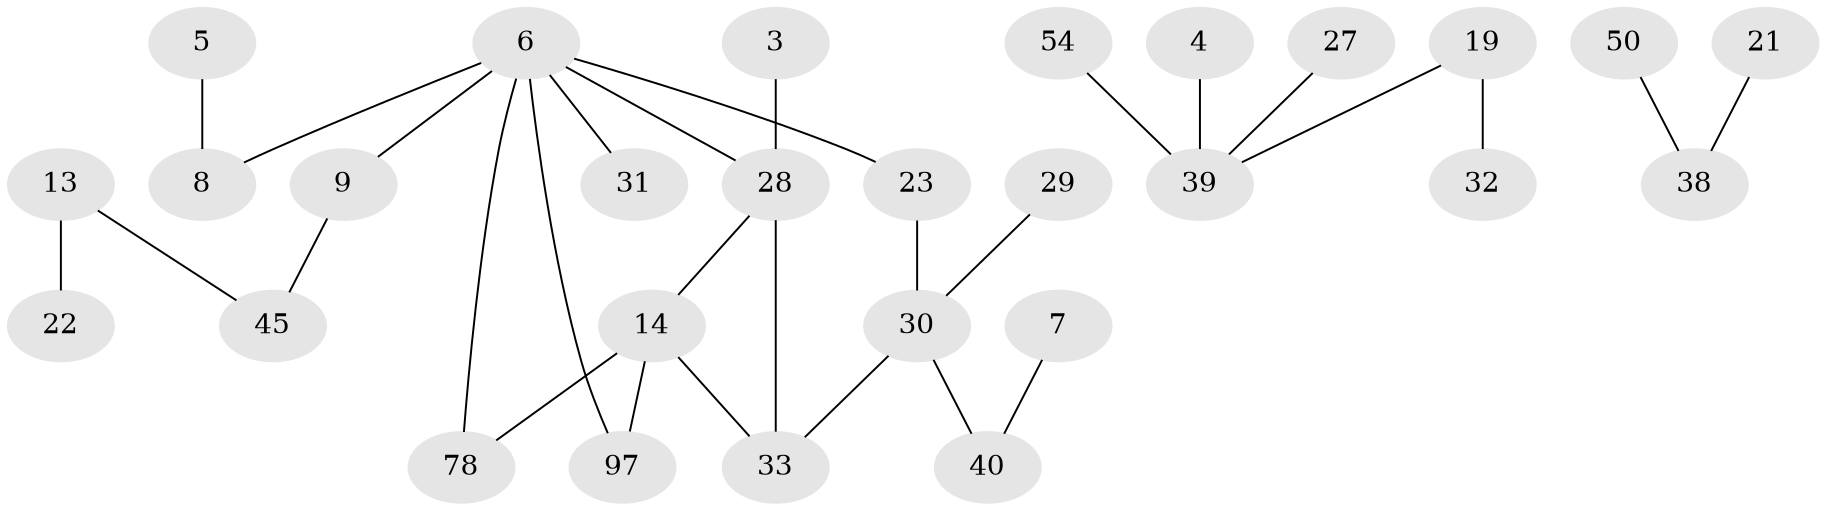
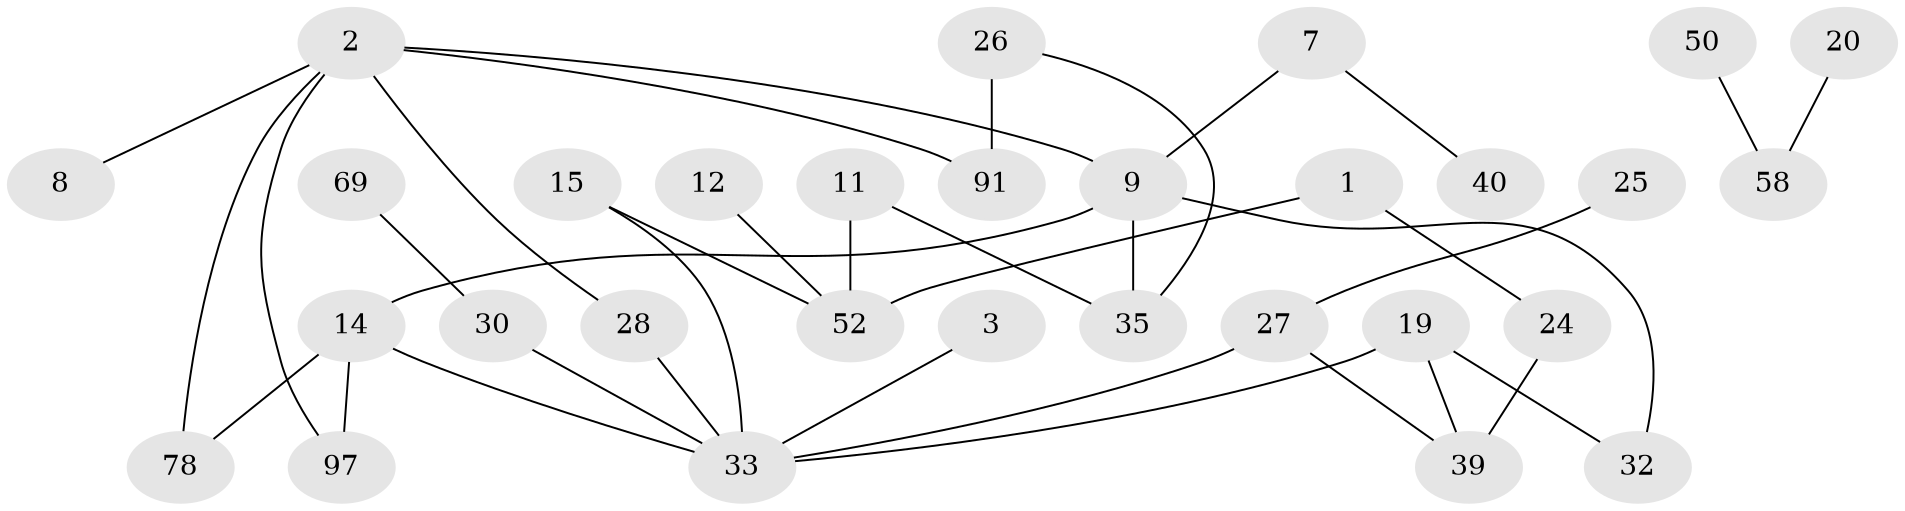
node "5": removed
node "6": label "6" -> "2"
node "26": added
node "54": label "54" -> "24"
node "4": removed
node "21": label "21" -> "20"
edge "3" -- "28": now "3" -- "33"
edge "7" -- "9": added
node "13": label "13" -> "11"
node "15": added
node "31": label "31" -> "91"
node "12": added
node "23": removed
node "29": label "29" -> "69"
node "1": added
node "25": added
node "38": label "38" -> "58"
edge "9" -- "32": added
edge "28" -- "14": now "9" -- "14"
node "22": label "22" -> "52"
node "45": label "45" -> "35"
edge "30" -- "40": removed
edge "27" -- "33": added
edge "19" -- "33": added
